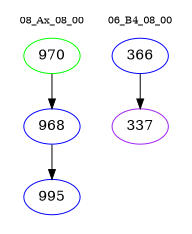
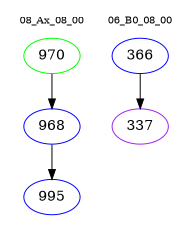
cluster "06_B4_08_00": label "06_B4_08_00" -> "06_B0_08_00"
